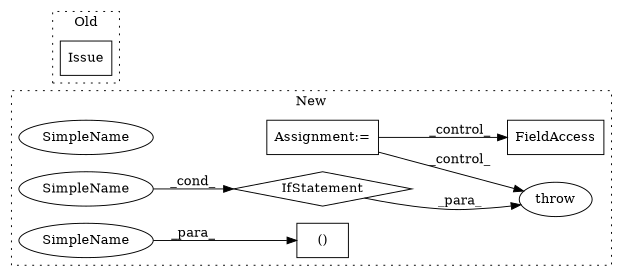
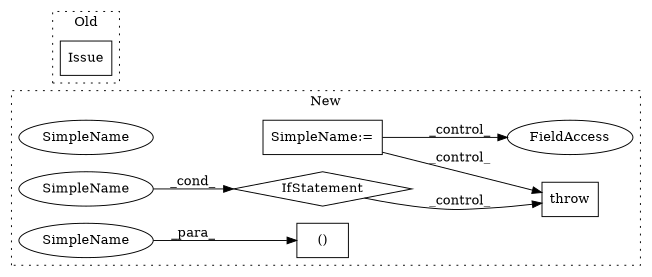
node "Assignment:=": label "Assignment:=" -> "SimpleName:="
node "FieldAccess": shape box -> ellipse
node "throw": shape ellipse -> box
edge "IfStatement" -> "throw": label "_para_" -> "_control_"
